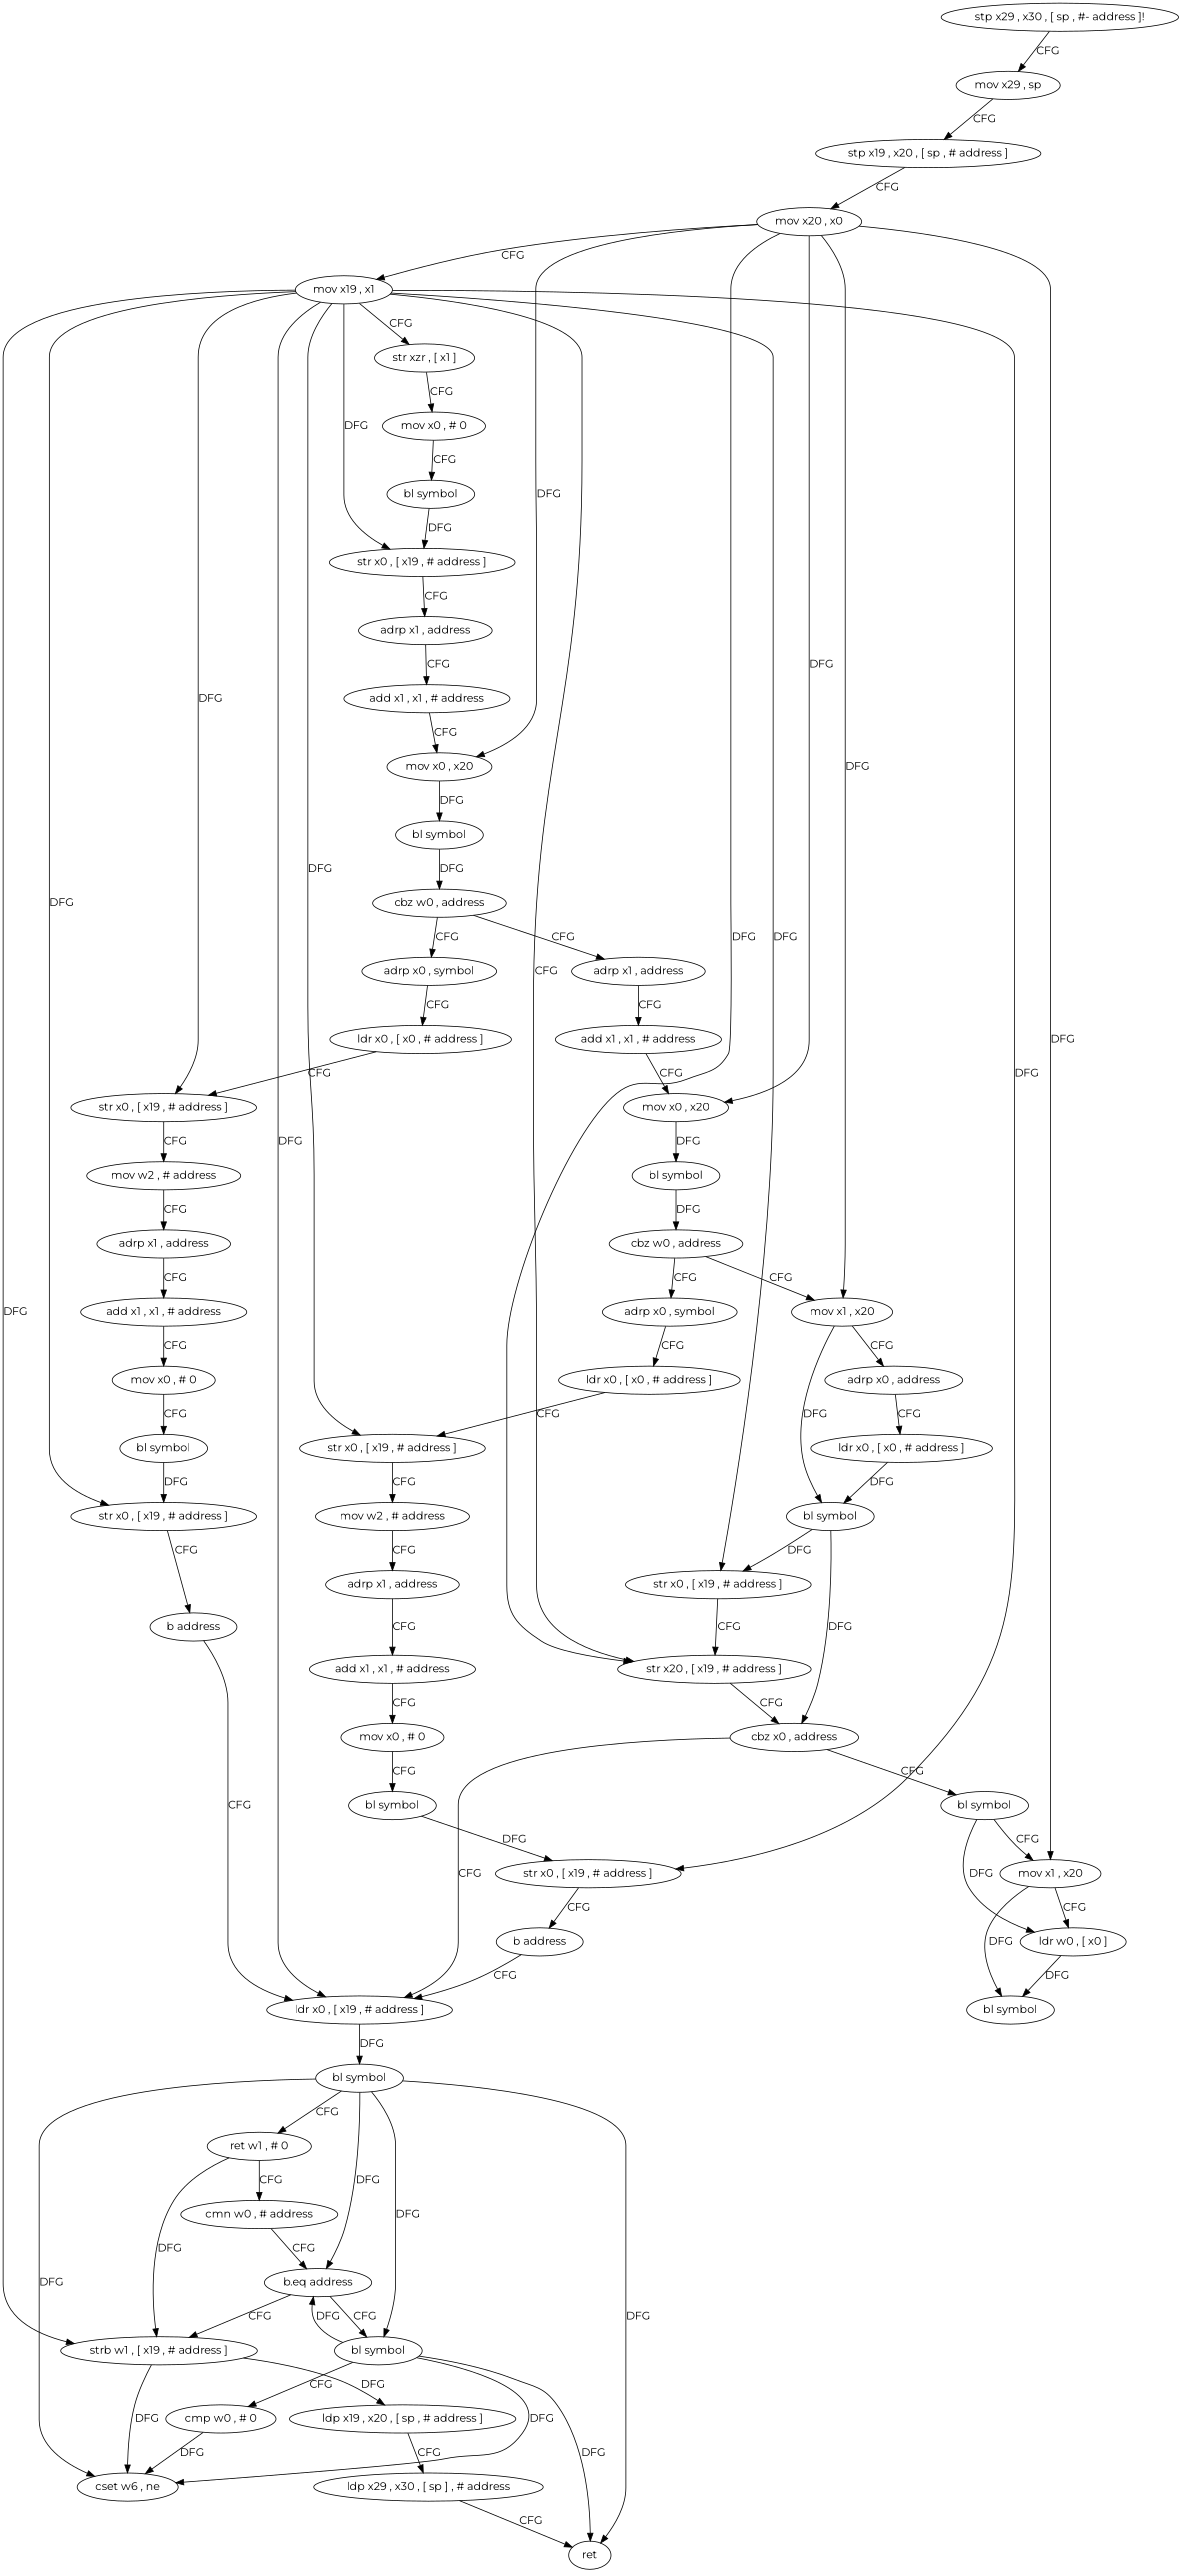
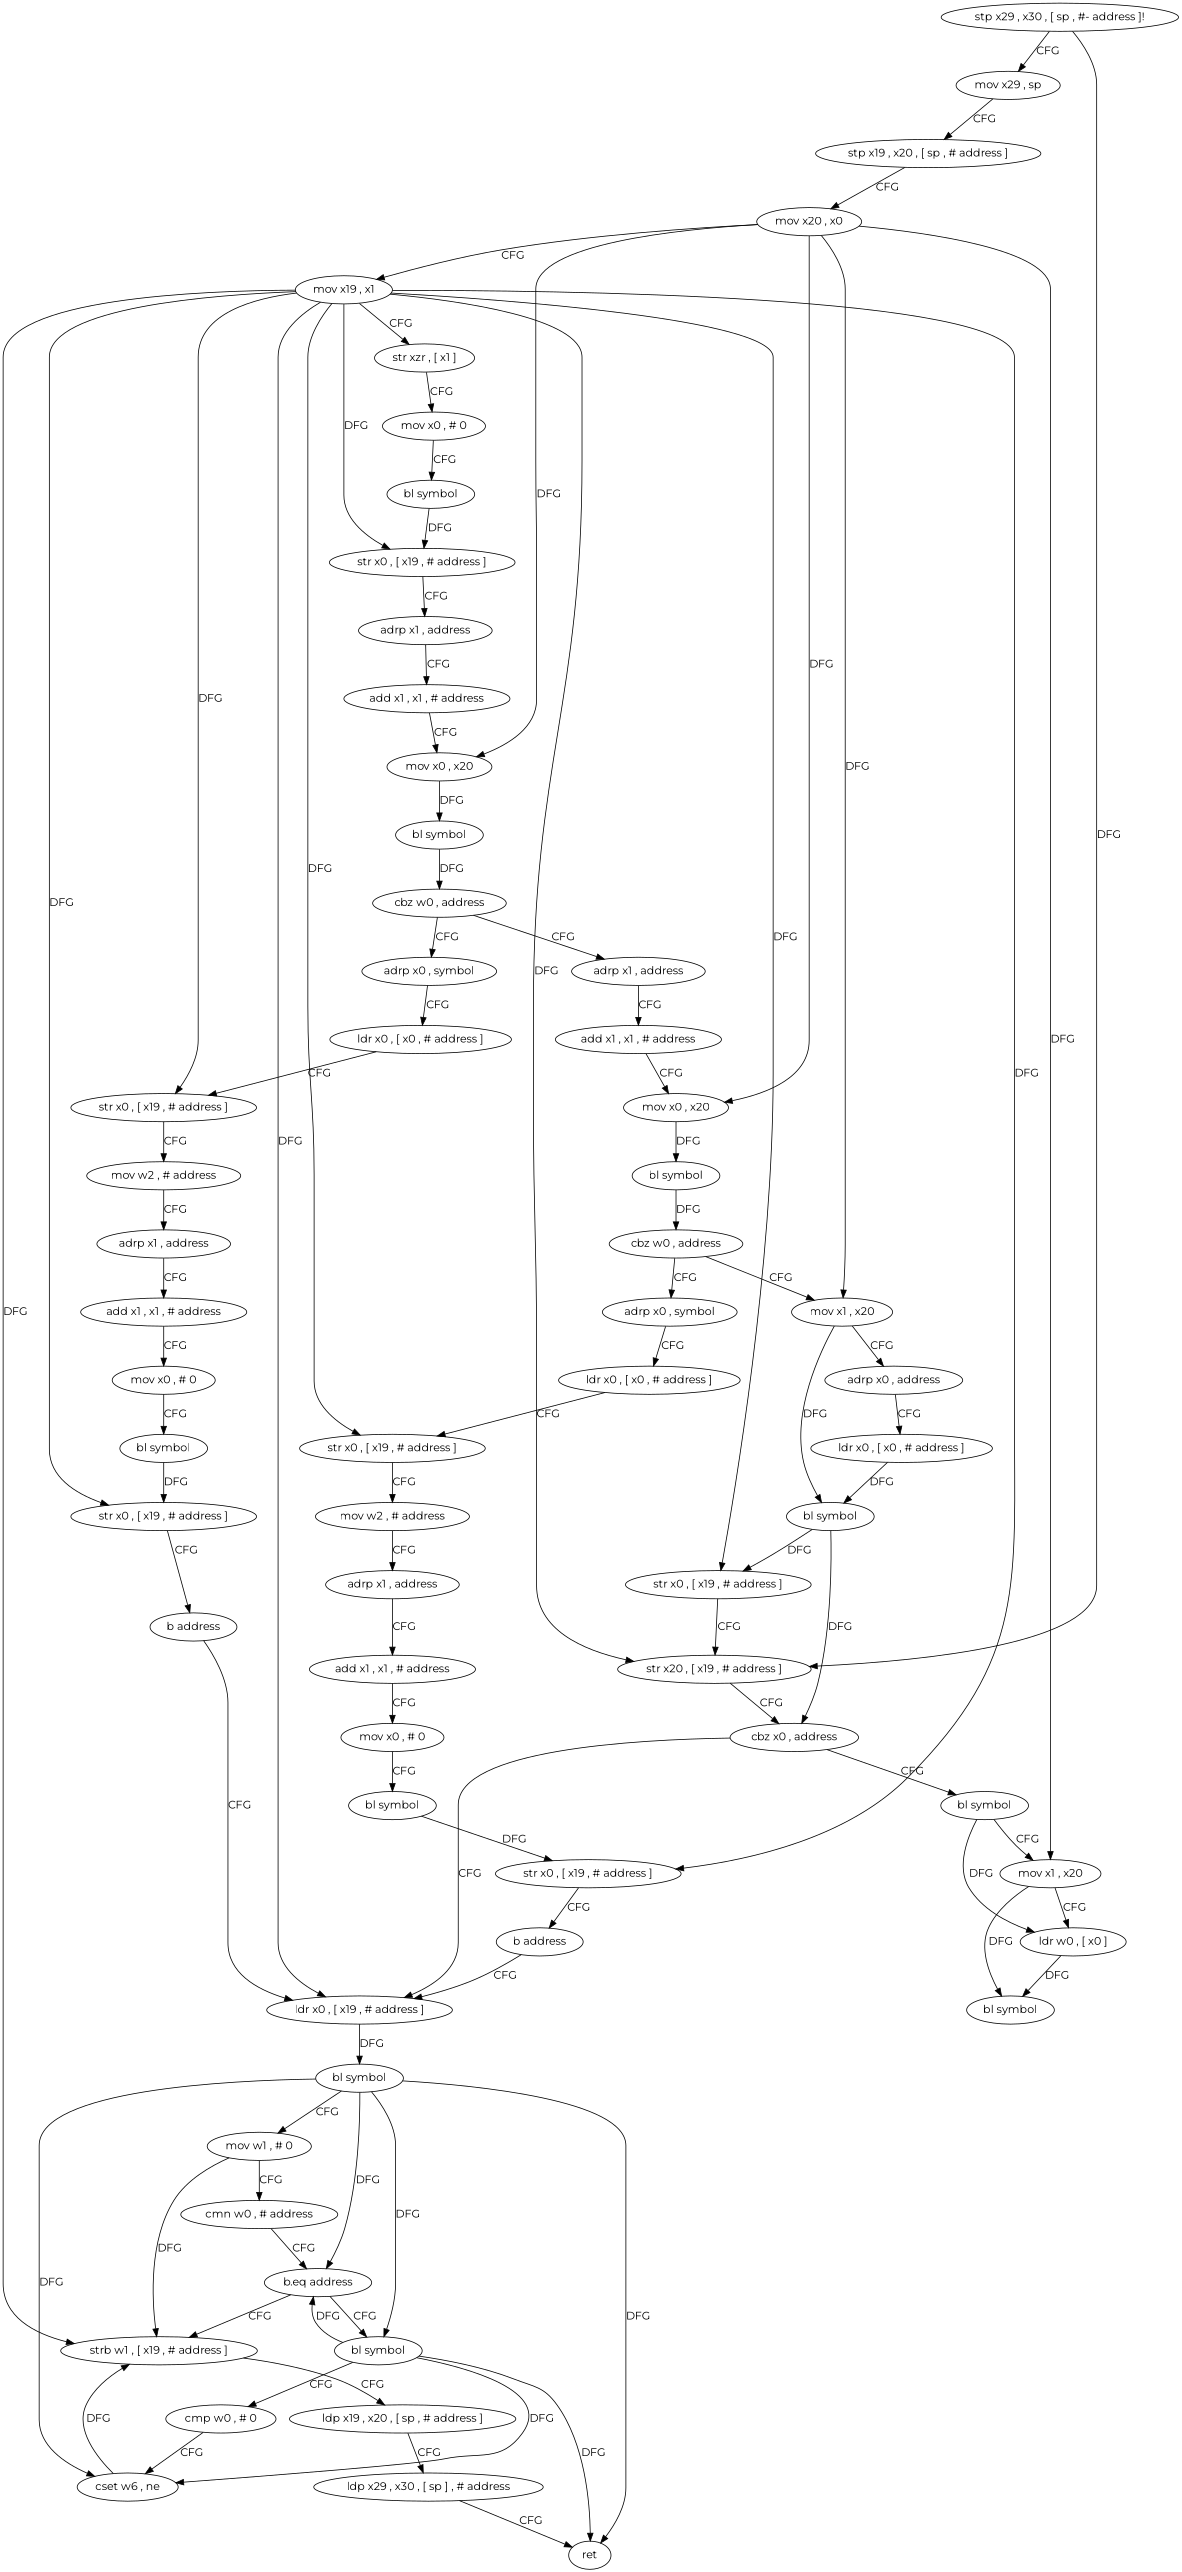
edge "mov x19 , x1" -> "str x20 , [ x19 , # address ]": label "CFG" -> "DFG"
edge "mov x20 , x0" -> "str x20 , [ x19 , # address ]": now "stp x29 , x30 , [ sp , #- address ]!" -> "str x20 , [ x19 , # address ]"
node "ret w1 , # 0": label "ret w1 , # 0" -> "mov w1 , # 0"
edge "strb w1 , [ x19 , # address ]" -> "ldp x19 , x20 , [ sp , # address ]": label "DFG" -> "CFG"
edge "strb w1 , [ x19 , # address ]" -> "cset w6 , ne": reversed
edge "cmp w0 , # 0" -> "cset w6 , ne": label "DFG" -> "CFG"
